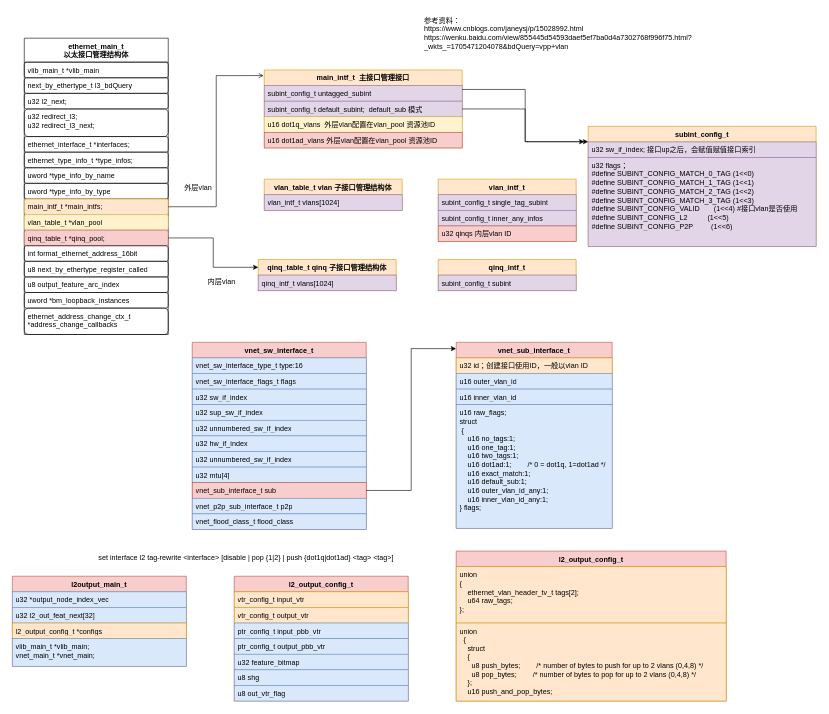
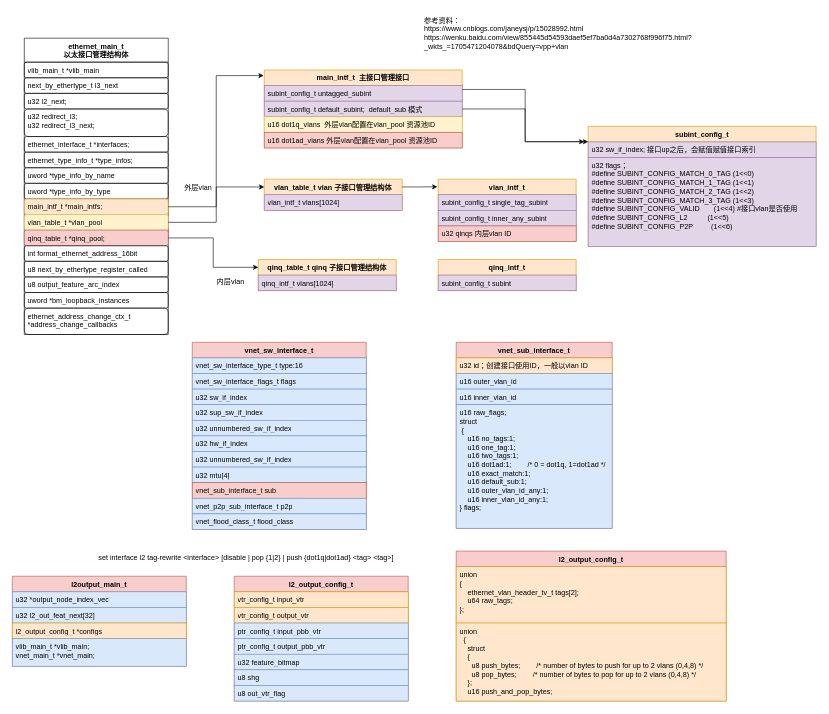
edge "main_intf_t *main_intfs;" -> "main_intf_t 主接口管理接口": arrowhead open -> classic
node "next_by_ethertype_t l3_bdQuery": label "next_by_ethertype_t l3_bdQuery" -> "next_by_ethertype_t l3_next"
edge "vlan_table_t vlan 子接口管理结构体" -> "vlan_intf_t": added
node "subint_config_t inner_any_infos": label "subint_config_t inner_any_infos" -> "subint_config_t inner_any_subint"
edge "vlan_table_t *vlan_pool" -> "vlan_table_t vlan 子接口管理结构体": added
node "内层vlan": moved (222, 282) -> (231, 282)
edge "vnet_sub_interface_t sub" -> "vnet_sub_interface_t": removed
